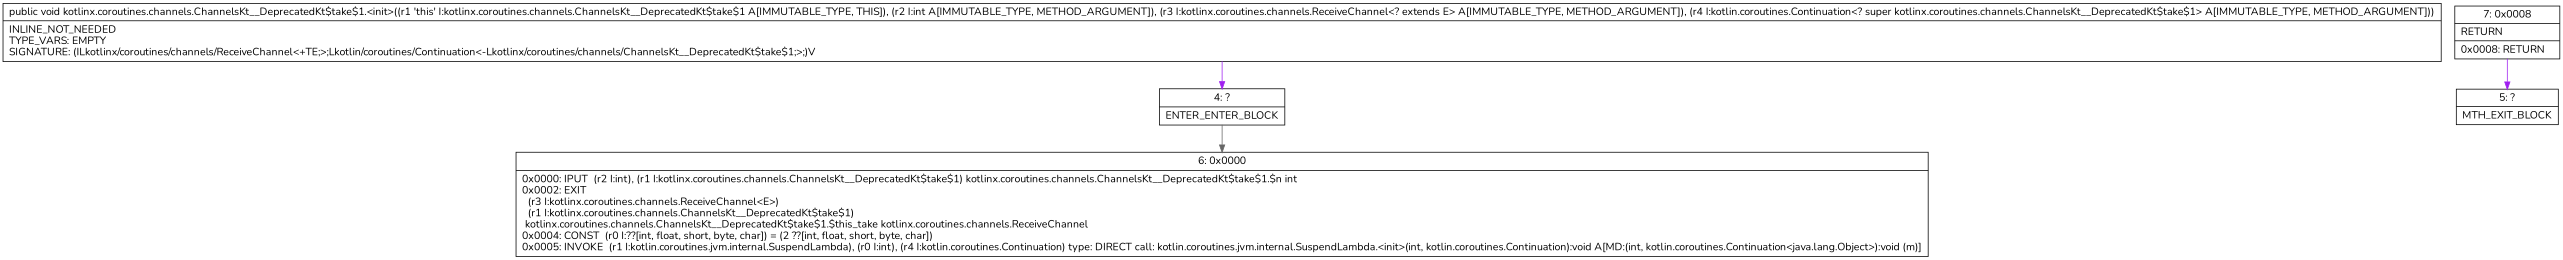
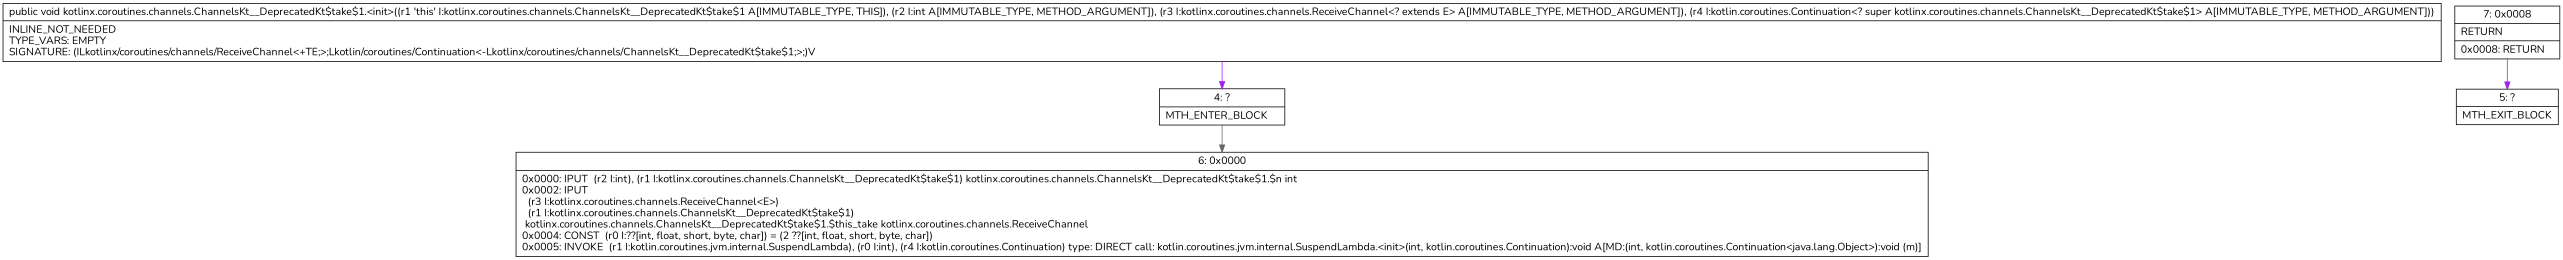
node "4: ?": text "ENTER_ENTER_BLOCK" -> "MTH_ENTER_BLOCK"
node "6: 0x0000": text "0x0002: EXIT" -> "0x0002: IPUT"
